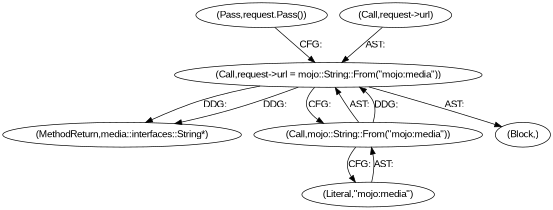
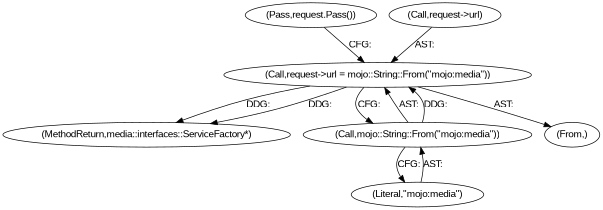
node "(MethodReturn,media::interfaces::String*)": label "(MethodReturn,media::interfaces::String*)" -> "(MethodReturn,media::interfaces::ServiceFactory*)"
node "(Block,)": label "(Block,)" -> "(From,)"
